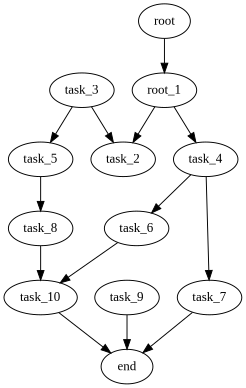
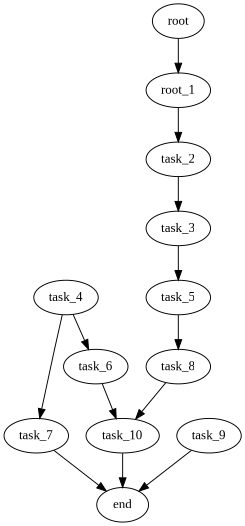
edge "task_3" -> "task_2": reversed
edge "root_1" -> "task_4": removed
